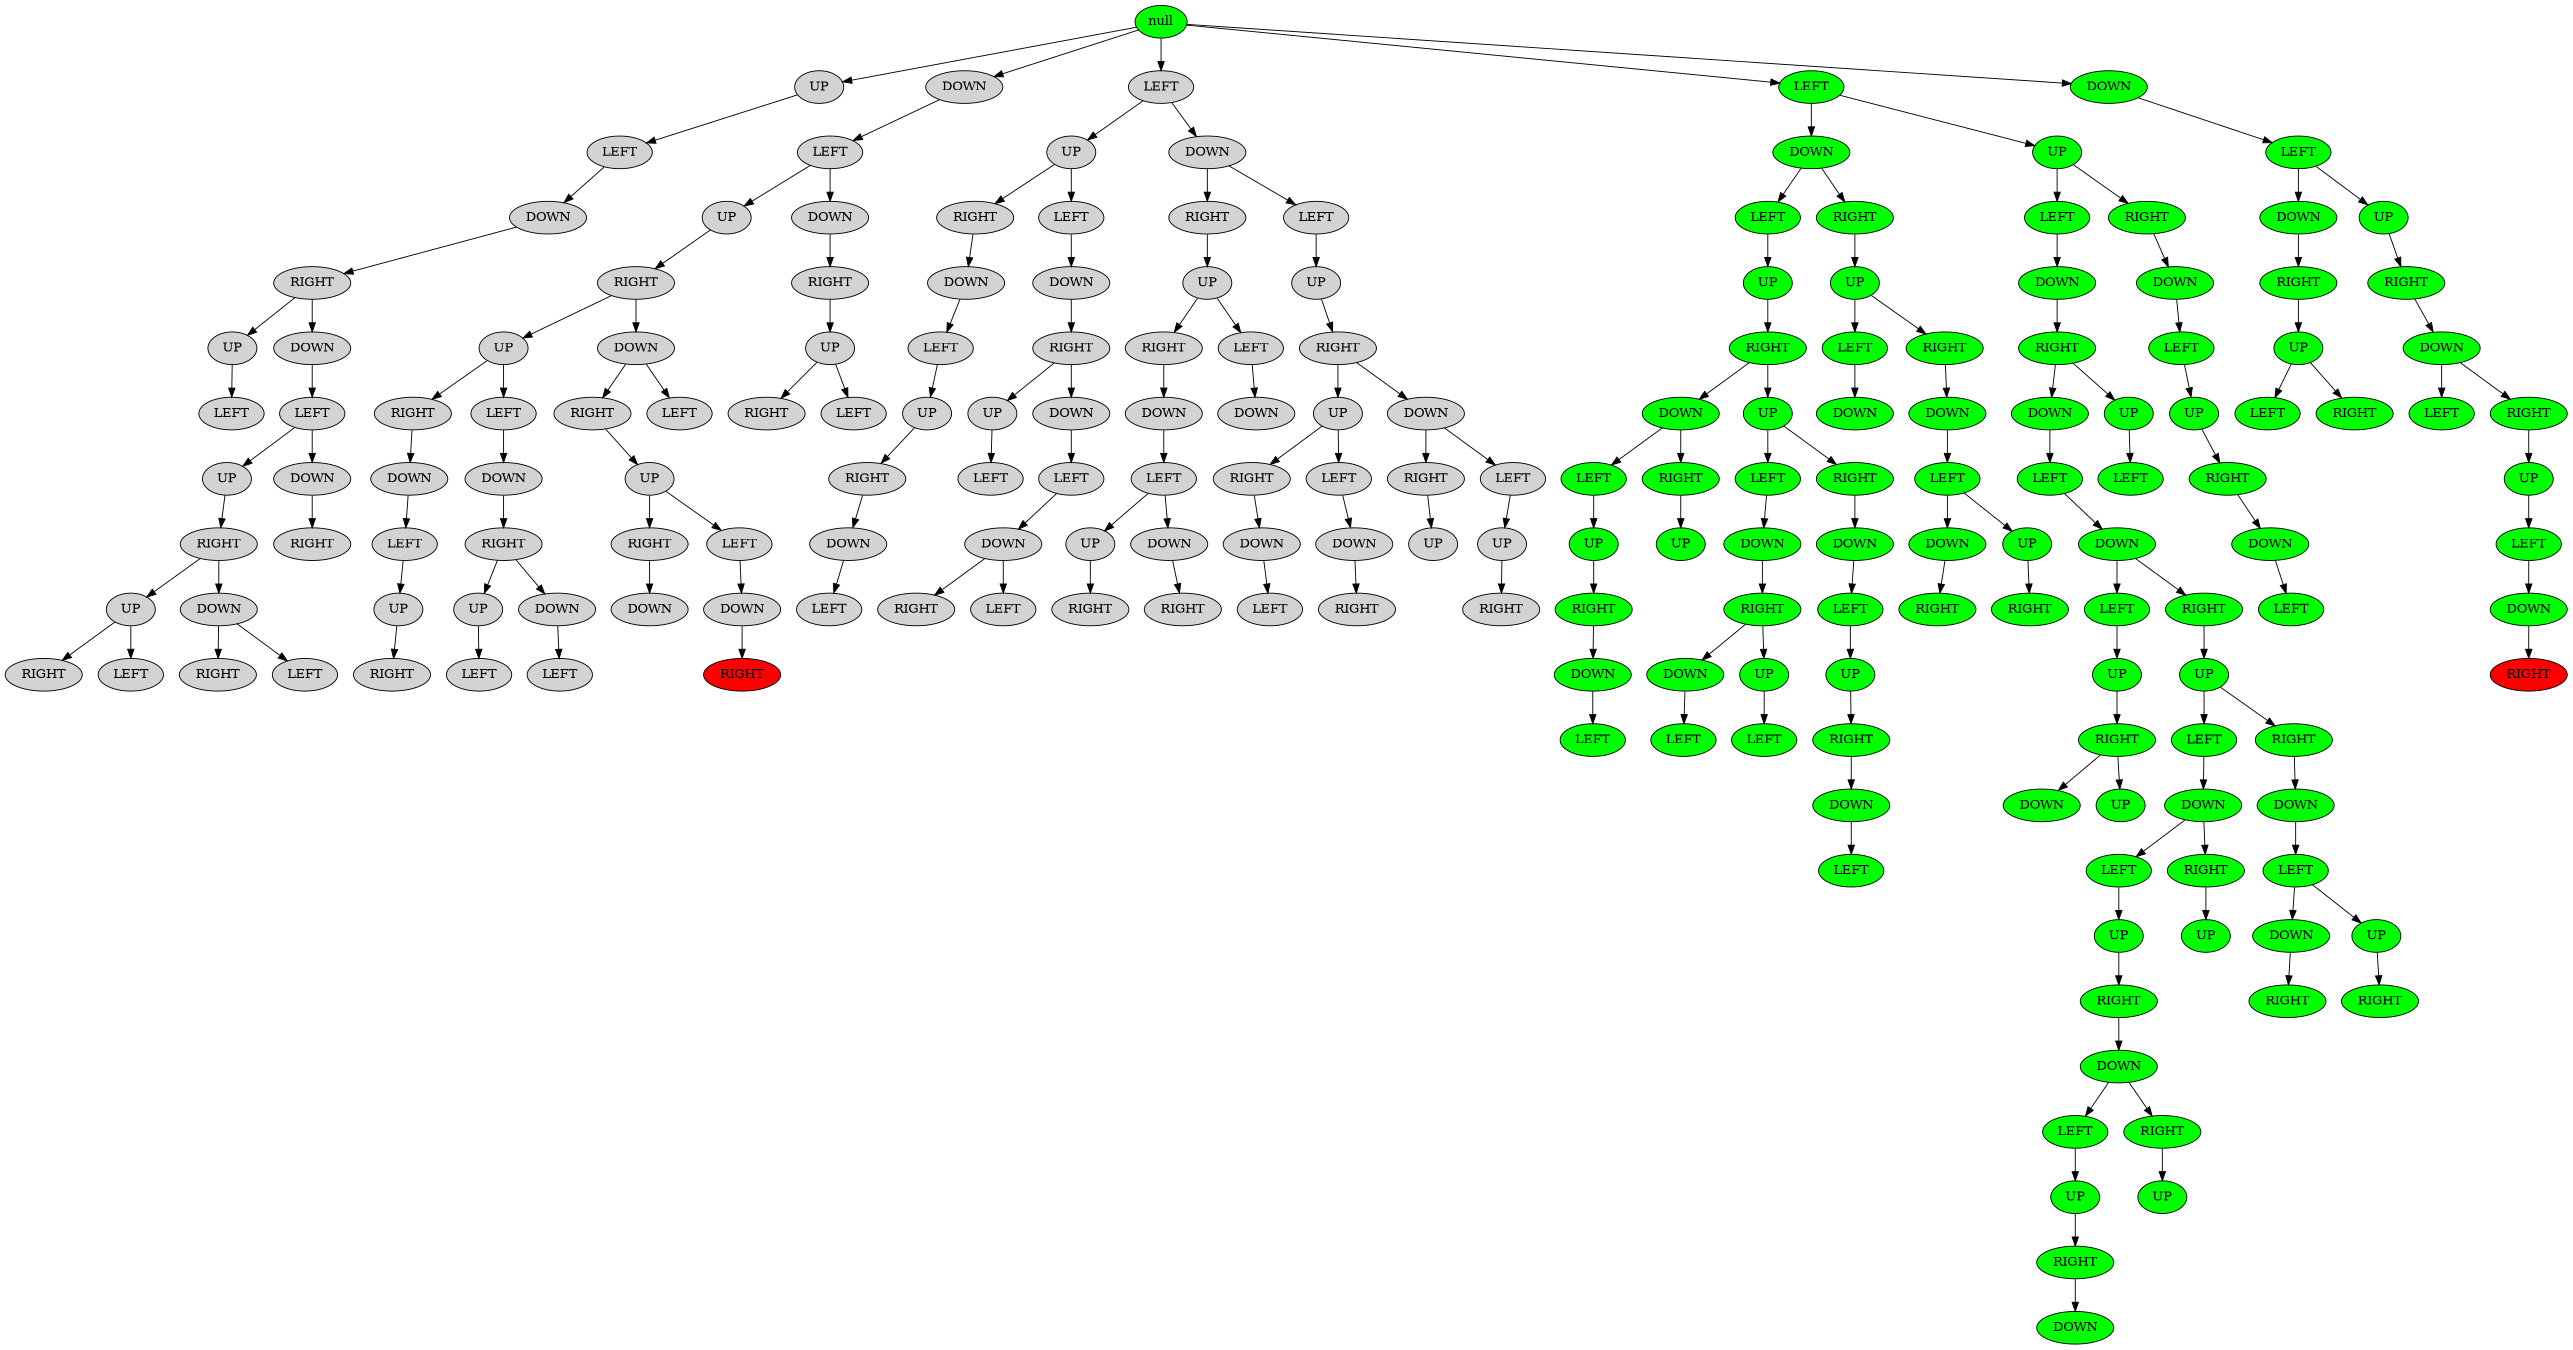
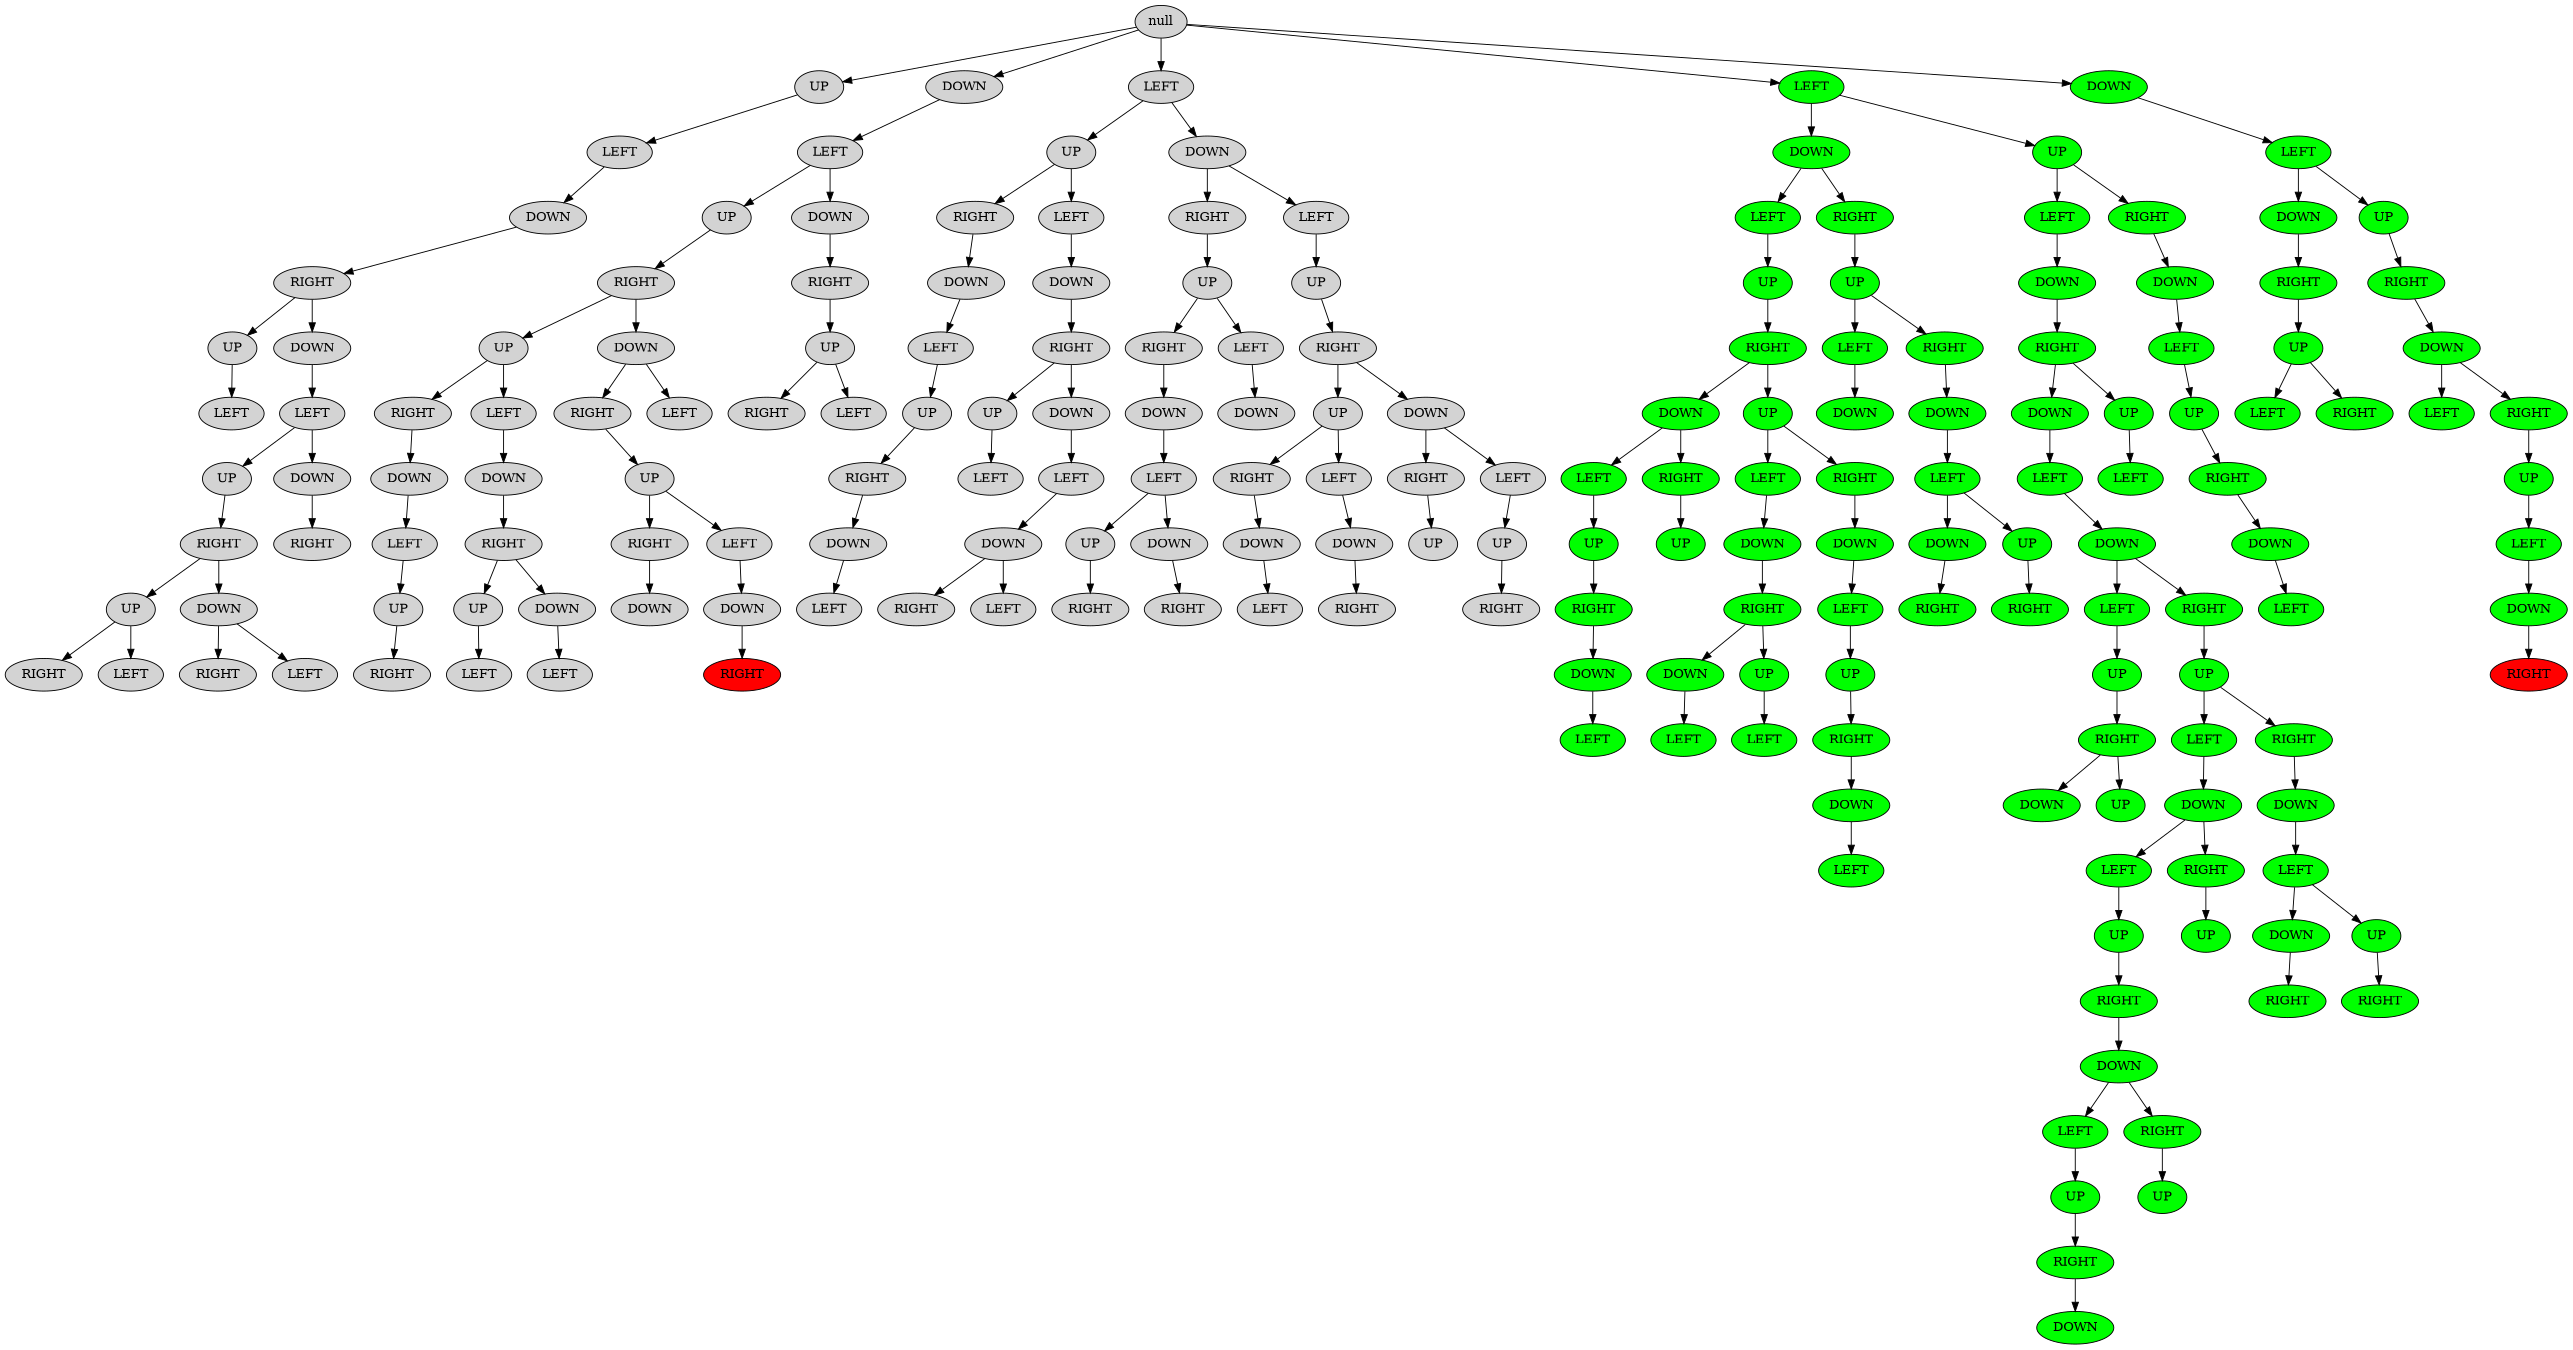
node "null": fillcolor green -> lightgrey
